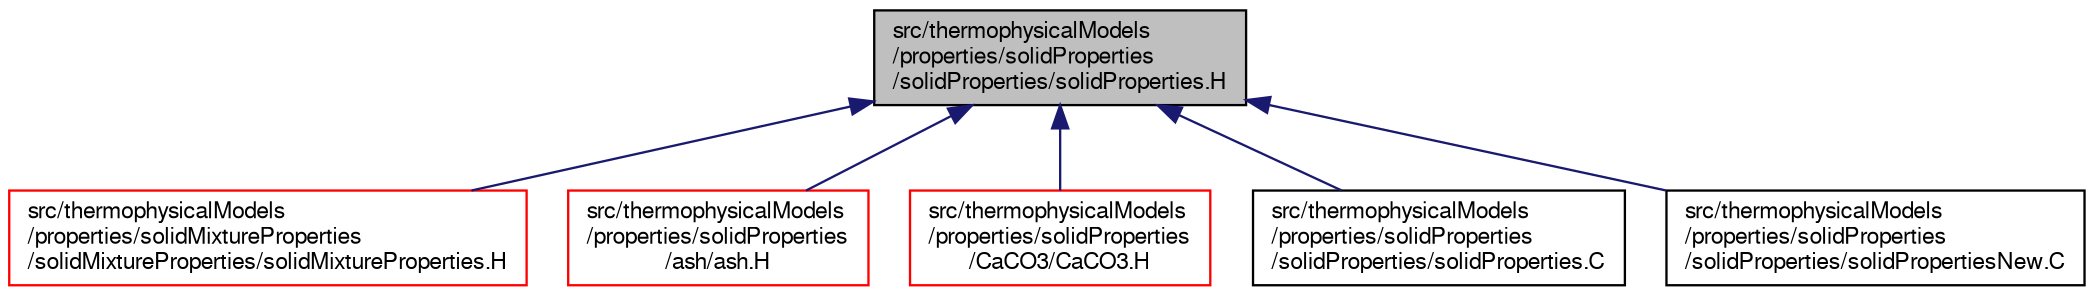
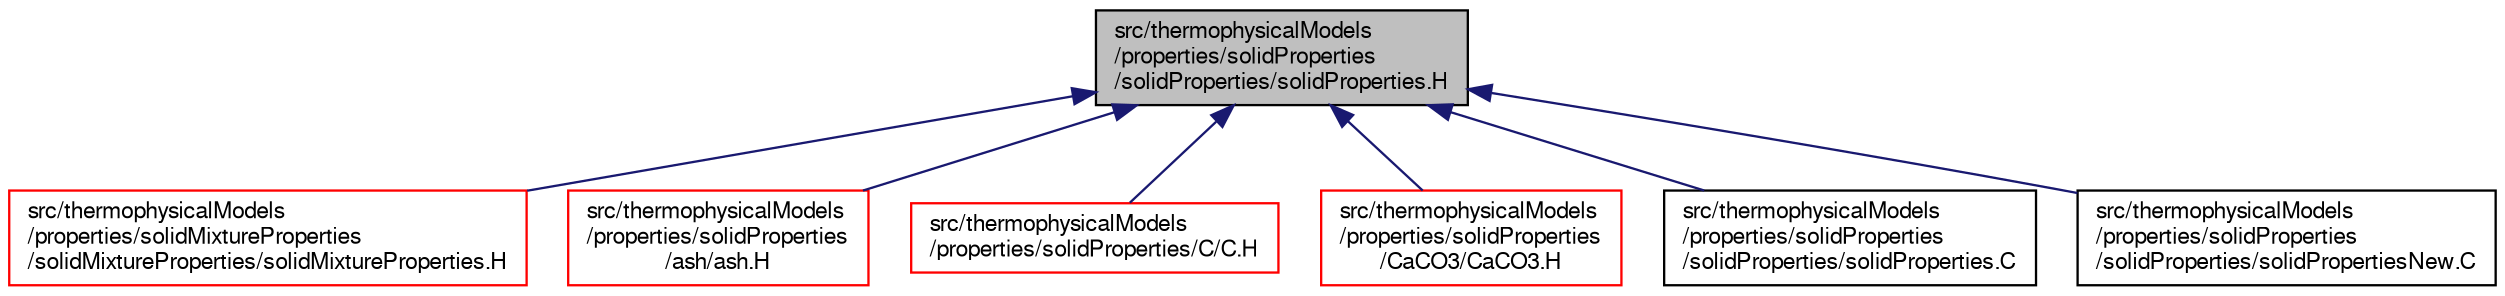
node "src/thermophysicalModels /properties/solidProperties/C/C.H": added
